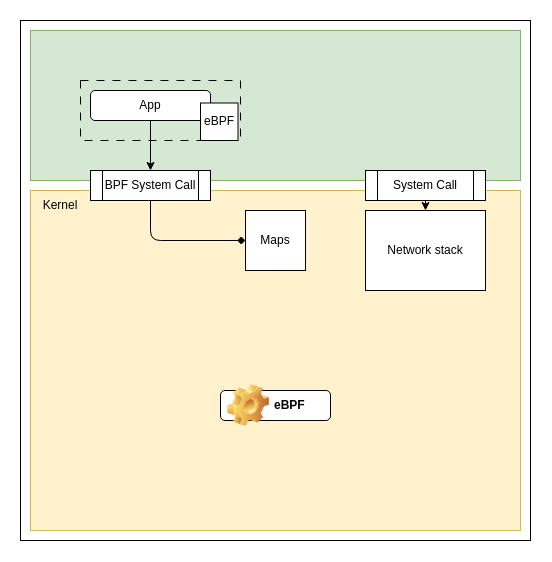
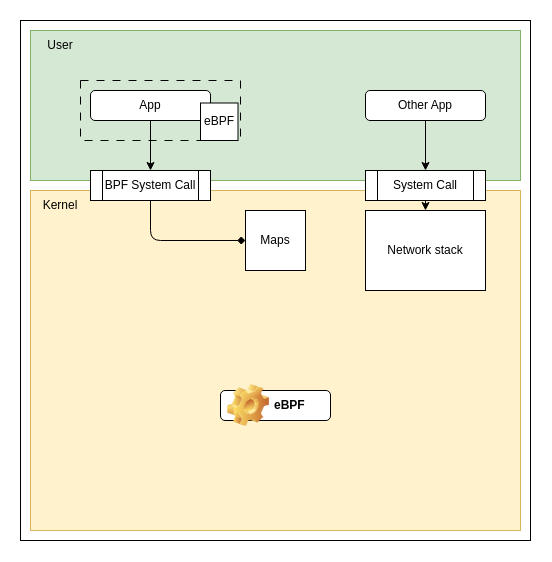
node "User": added
node "Other App": added
edge "Other App" -> "System Call": added
